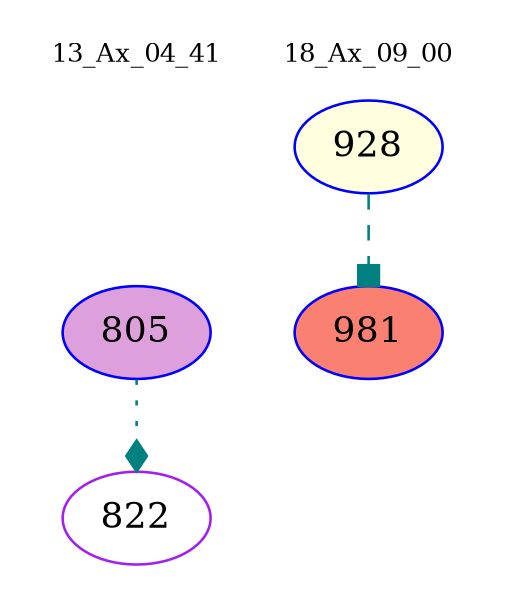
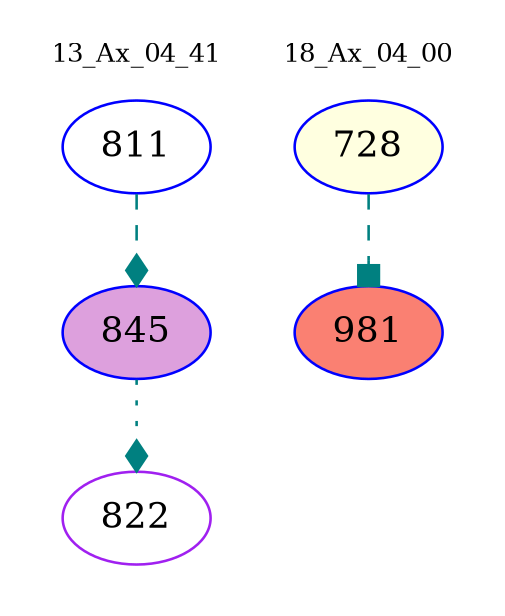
cluster "18_Ax_09_00": label "18_Ax_09_00" -> "18_Ax_04_00"
node "811": added
node "928": label "928" -> "728"
node "805": label "805" -> "845"
